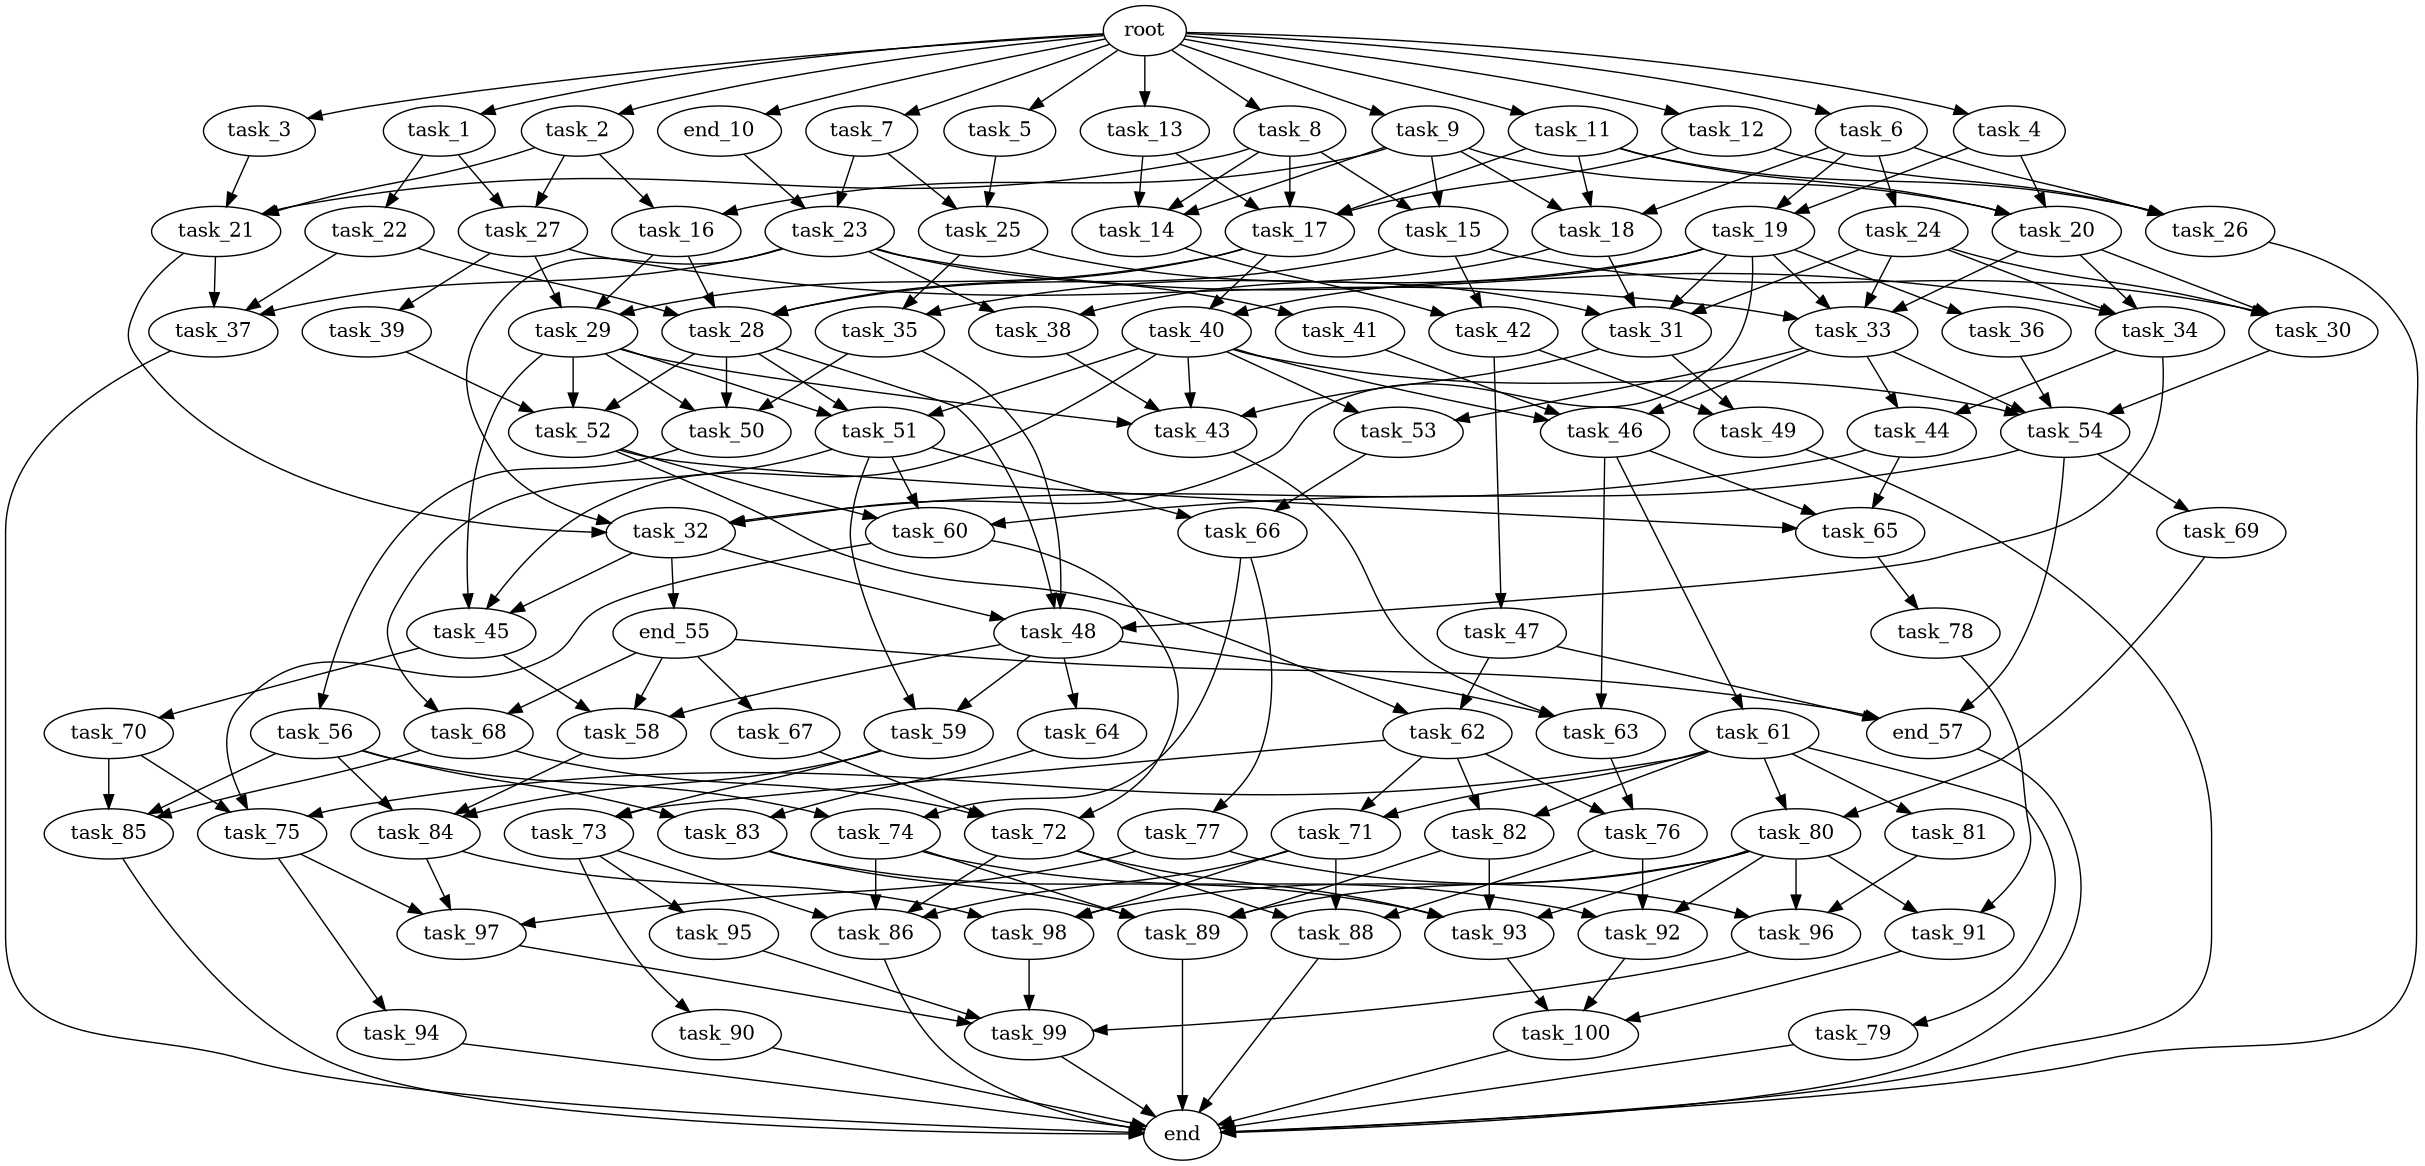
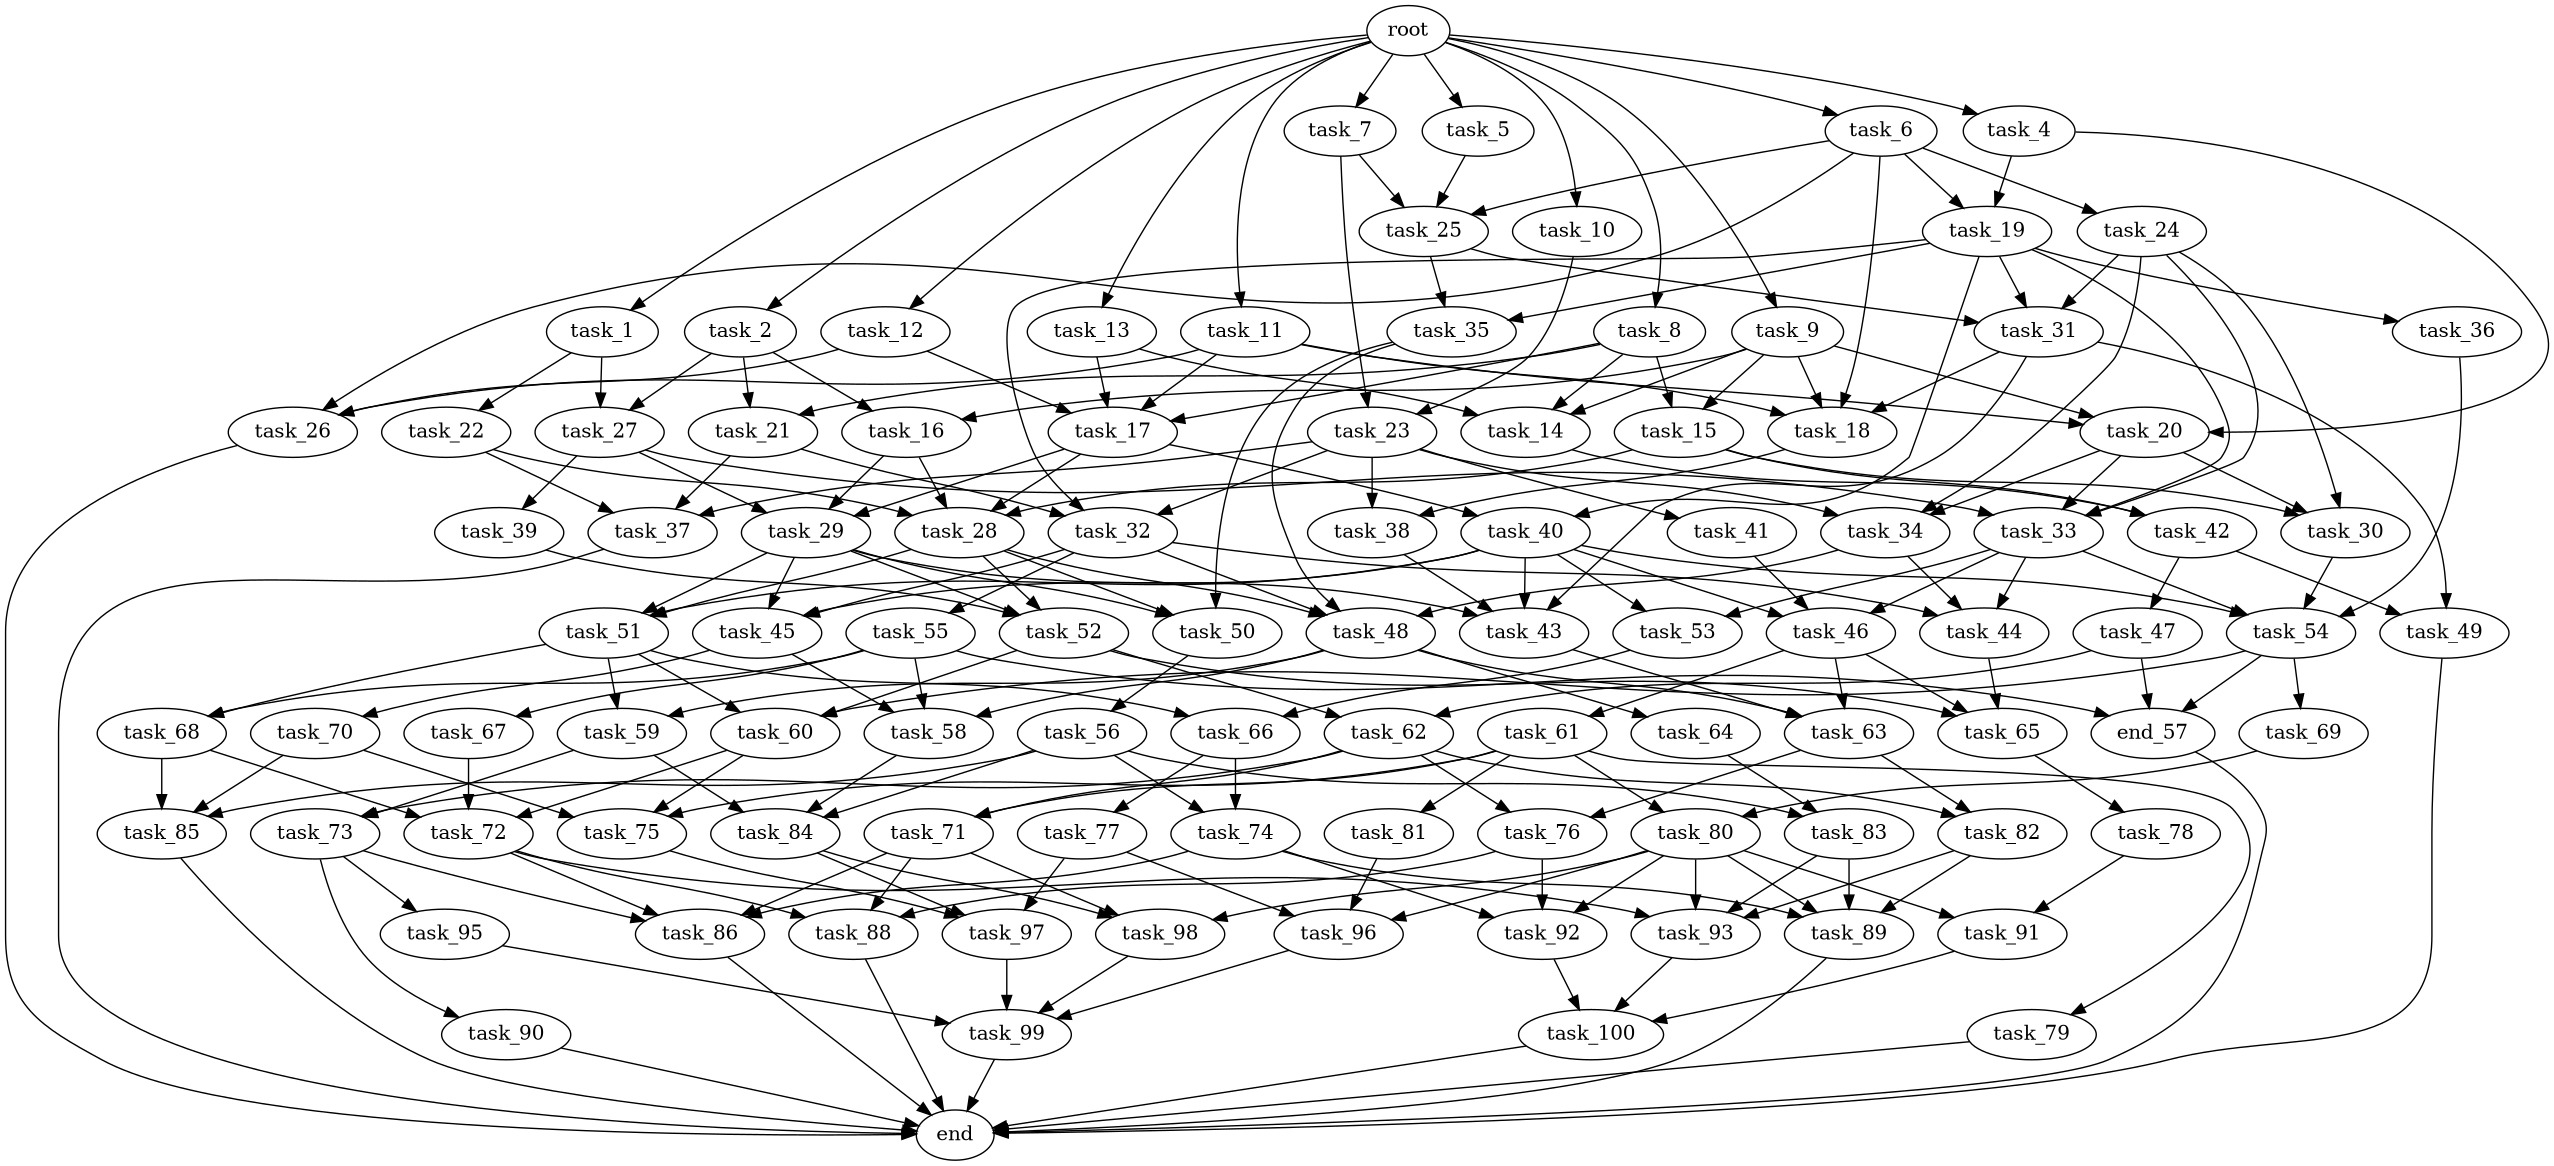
node "task_3": removed
node "end_10": label "end_10" -> "task_10"
edge "task_6" -> "task_25": added
edge "task_18" -> "task_31": reversed
edge "task_44" -> "task_32": reversed
node "end_55": label "end_55" -> "task_55"
edge "task_61" -> "task_82": now "task_63" -> "task_82"
node "task_94": removed
